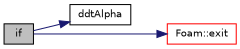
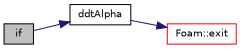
edge "if" -> "Foam::exit": now "ddtAlpha" -> "Foam::exit"
